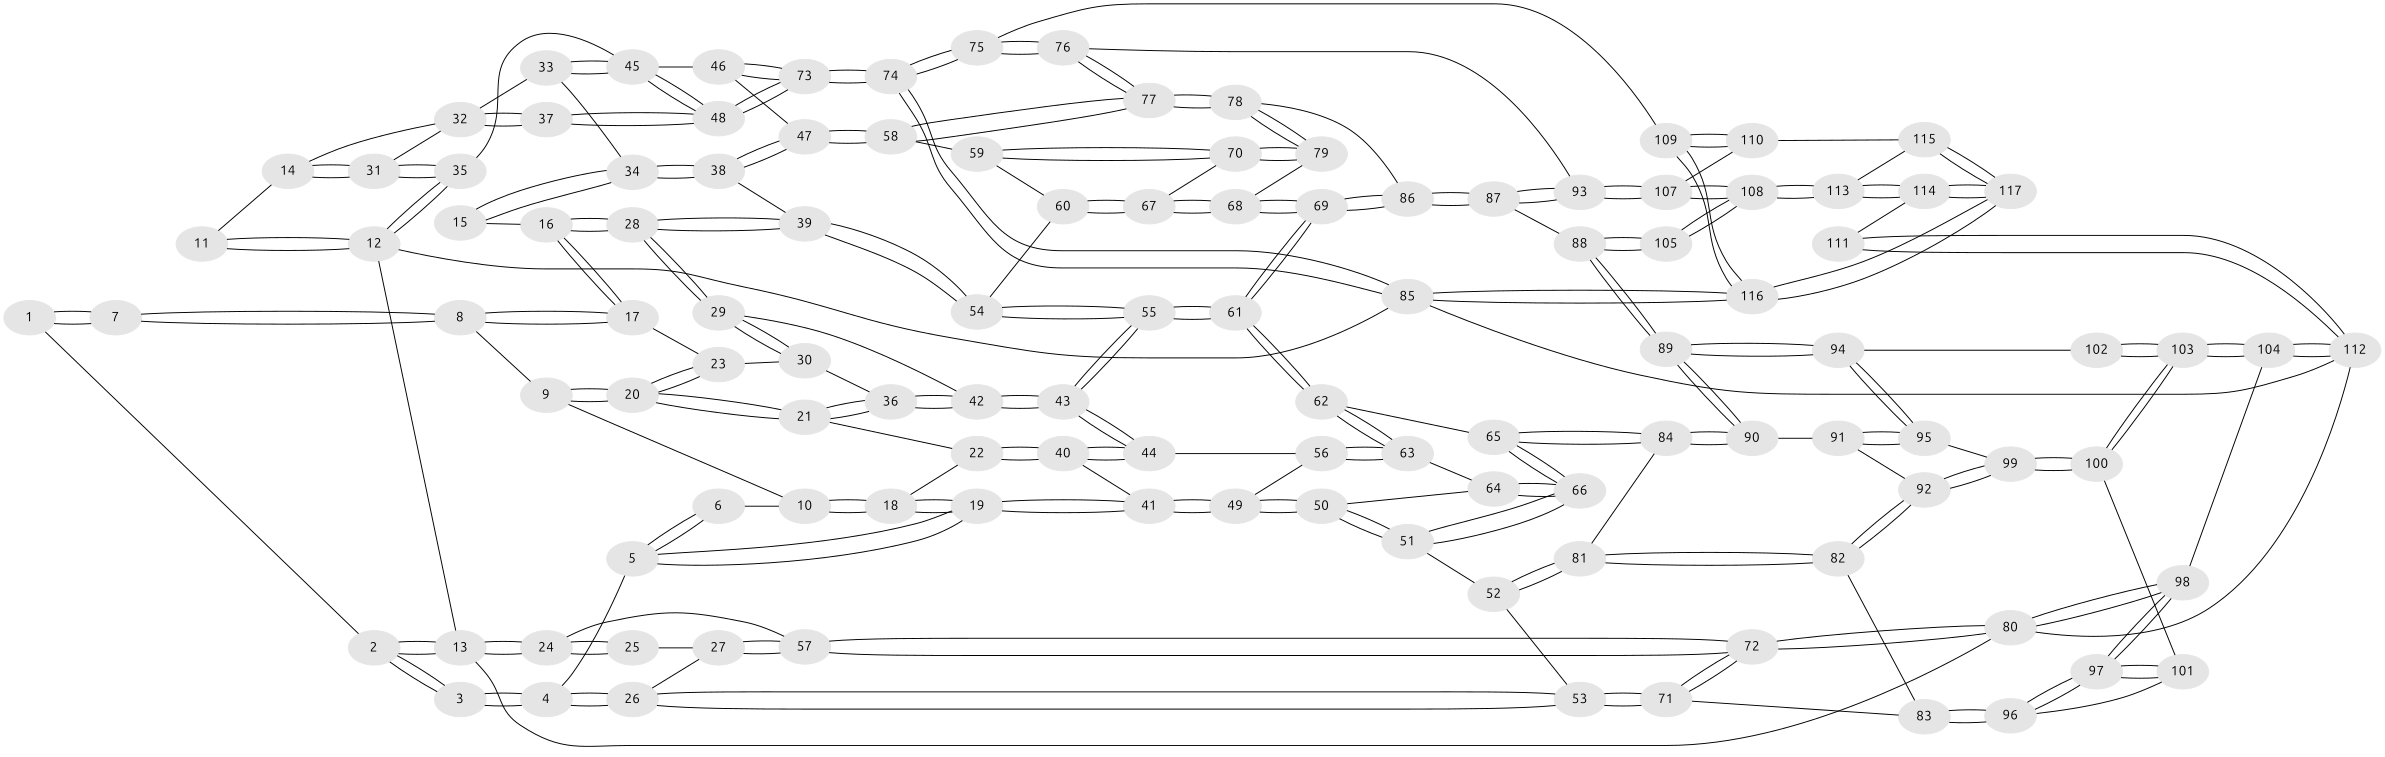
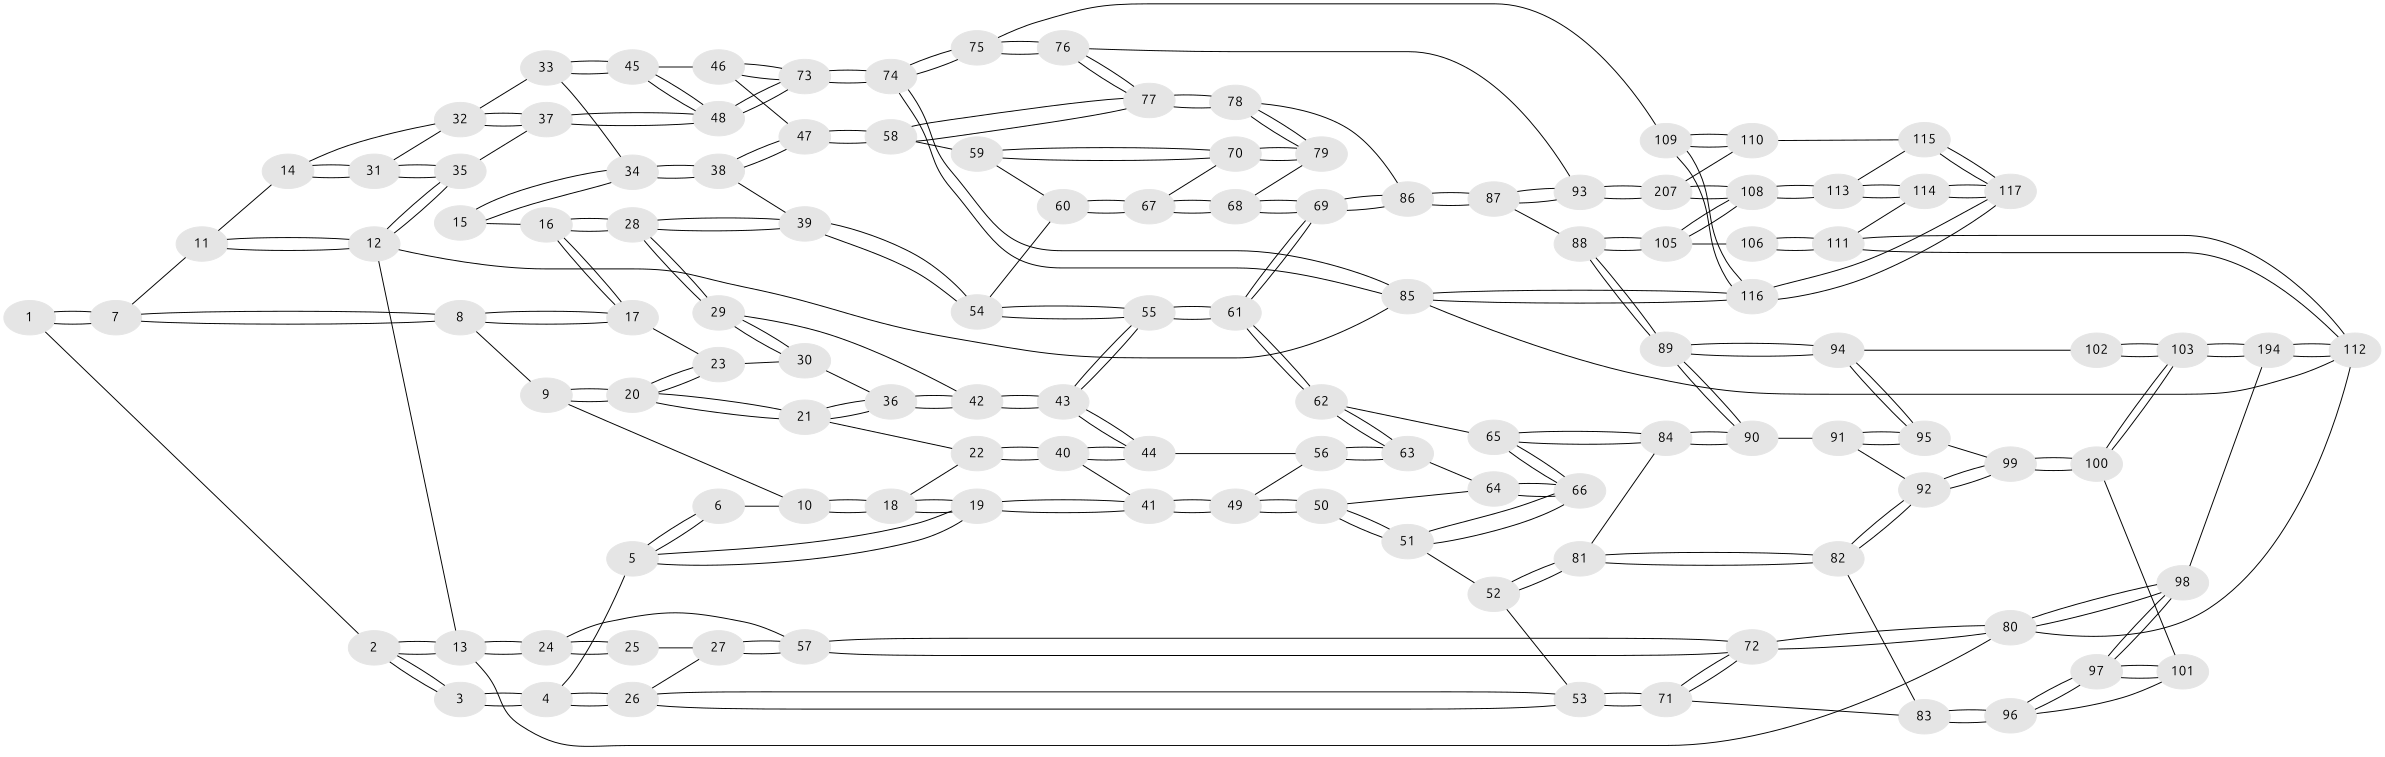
edge "45" -- "35": now "37" -- "35"
node "107": label "107" -> "207"
node "106": added
edge "11" -- "7": added
node "104": label "104" -> "194"
